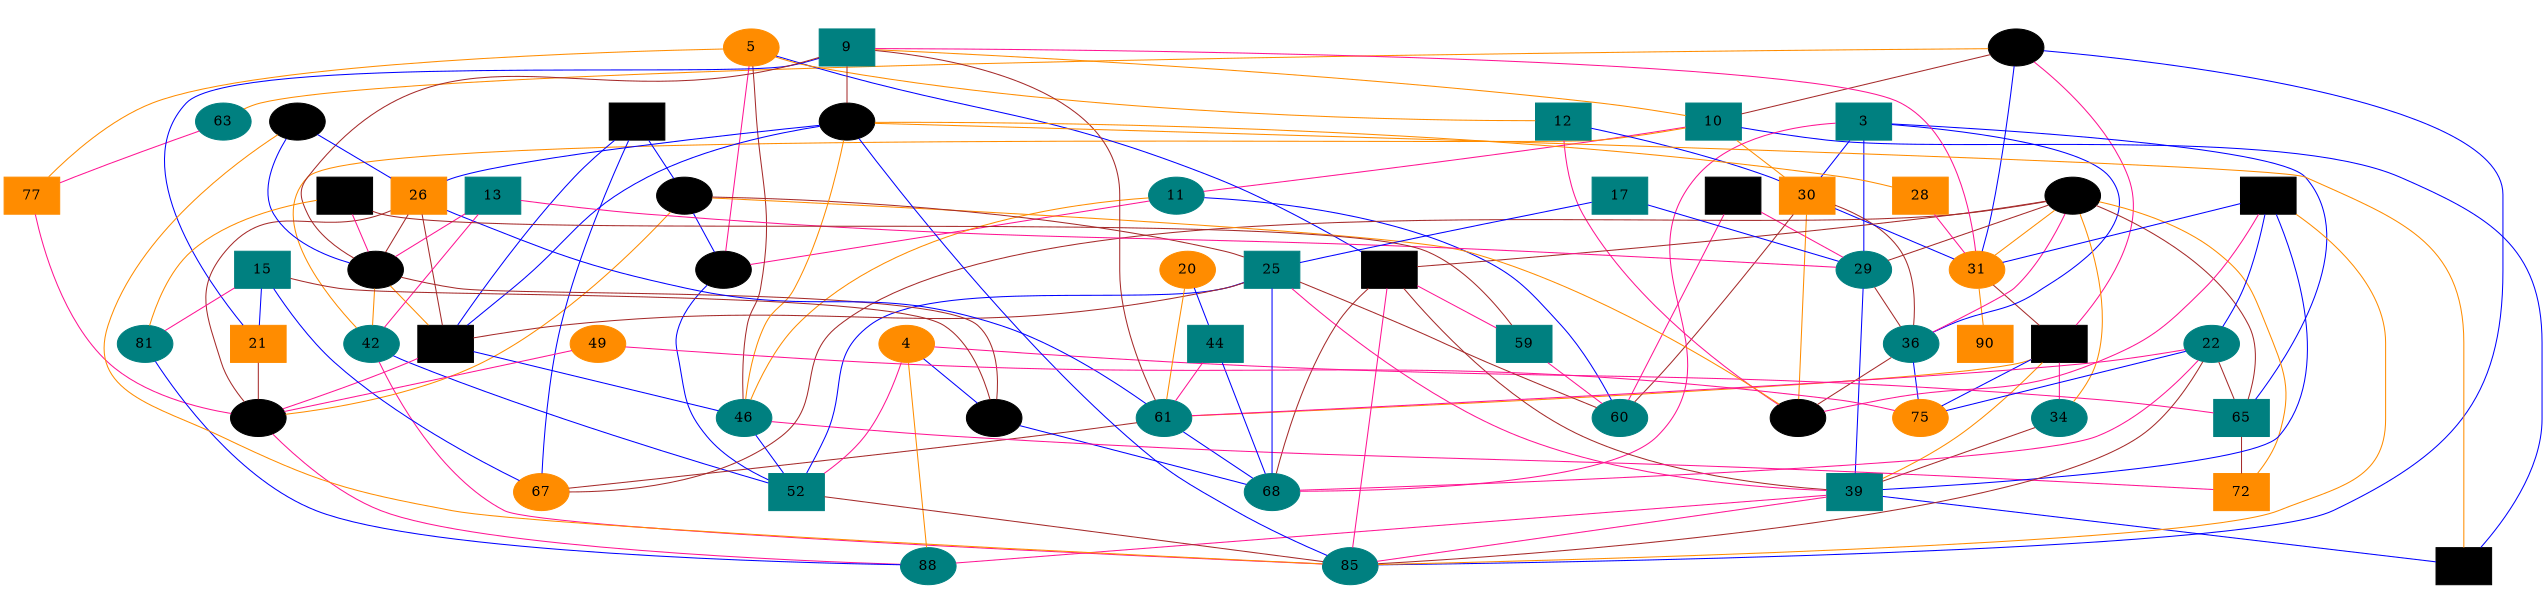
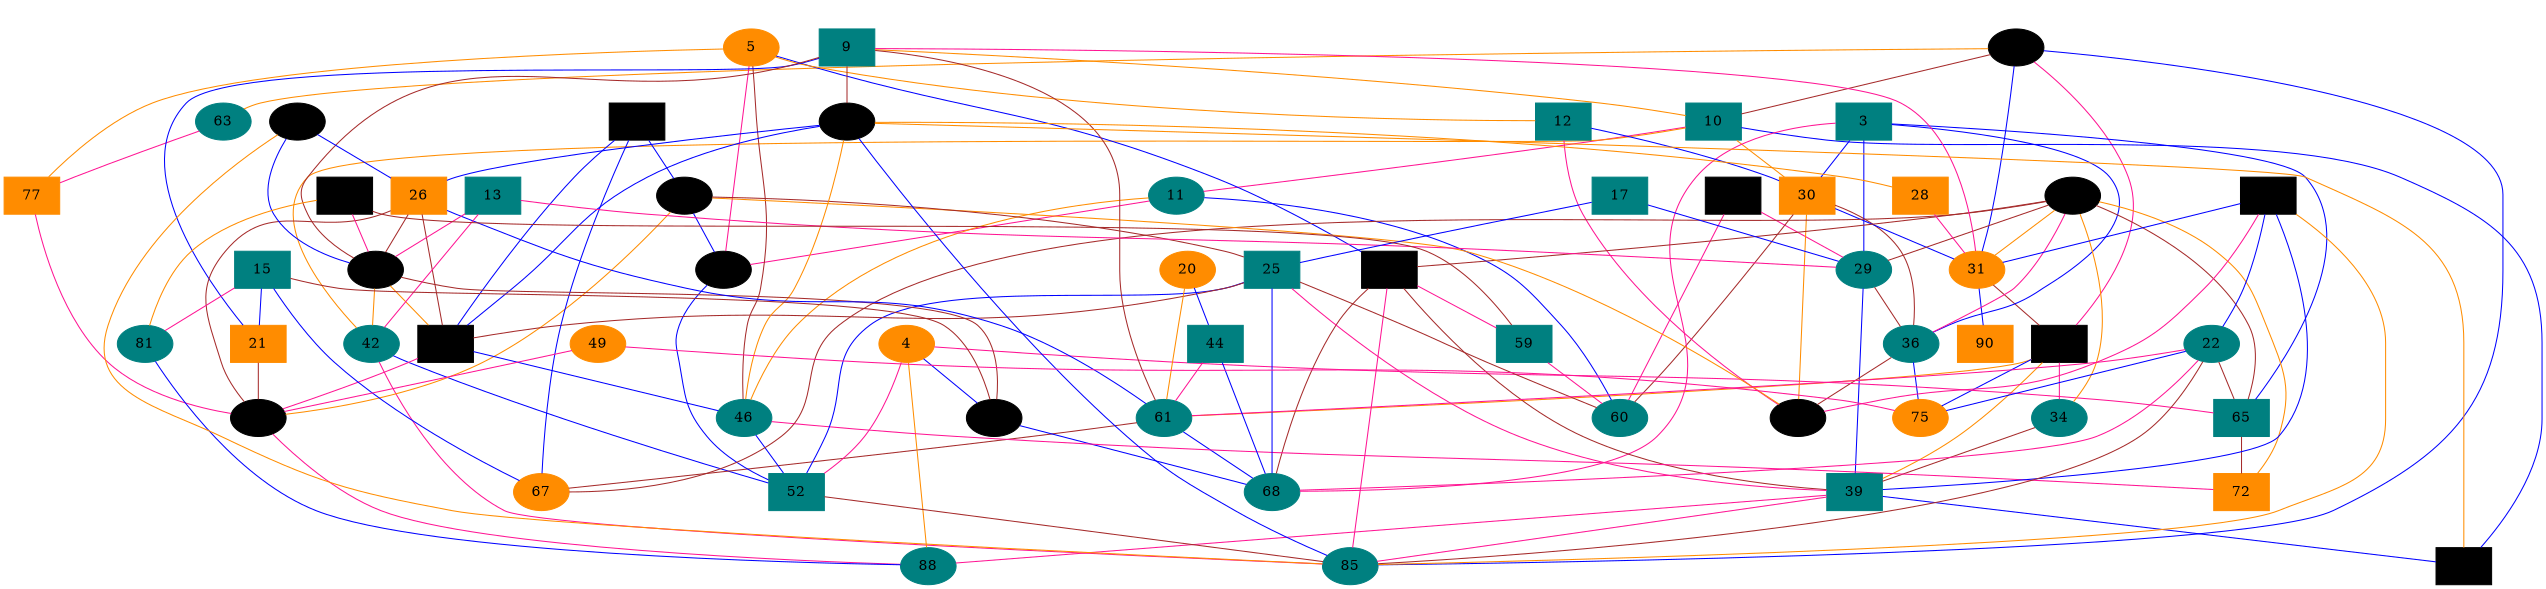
edge "31" -- "90": color darkorange -> blue
